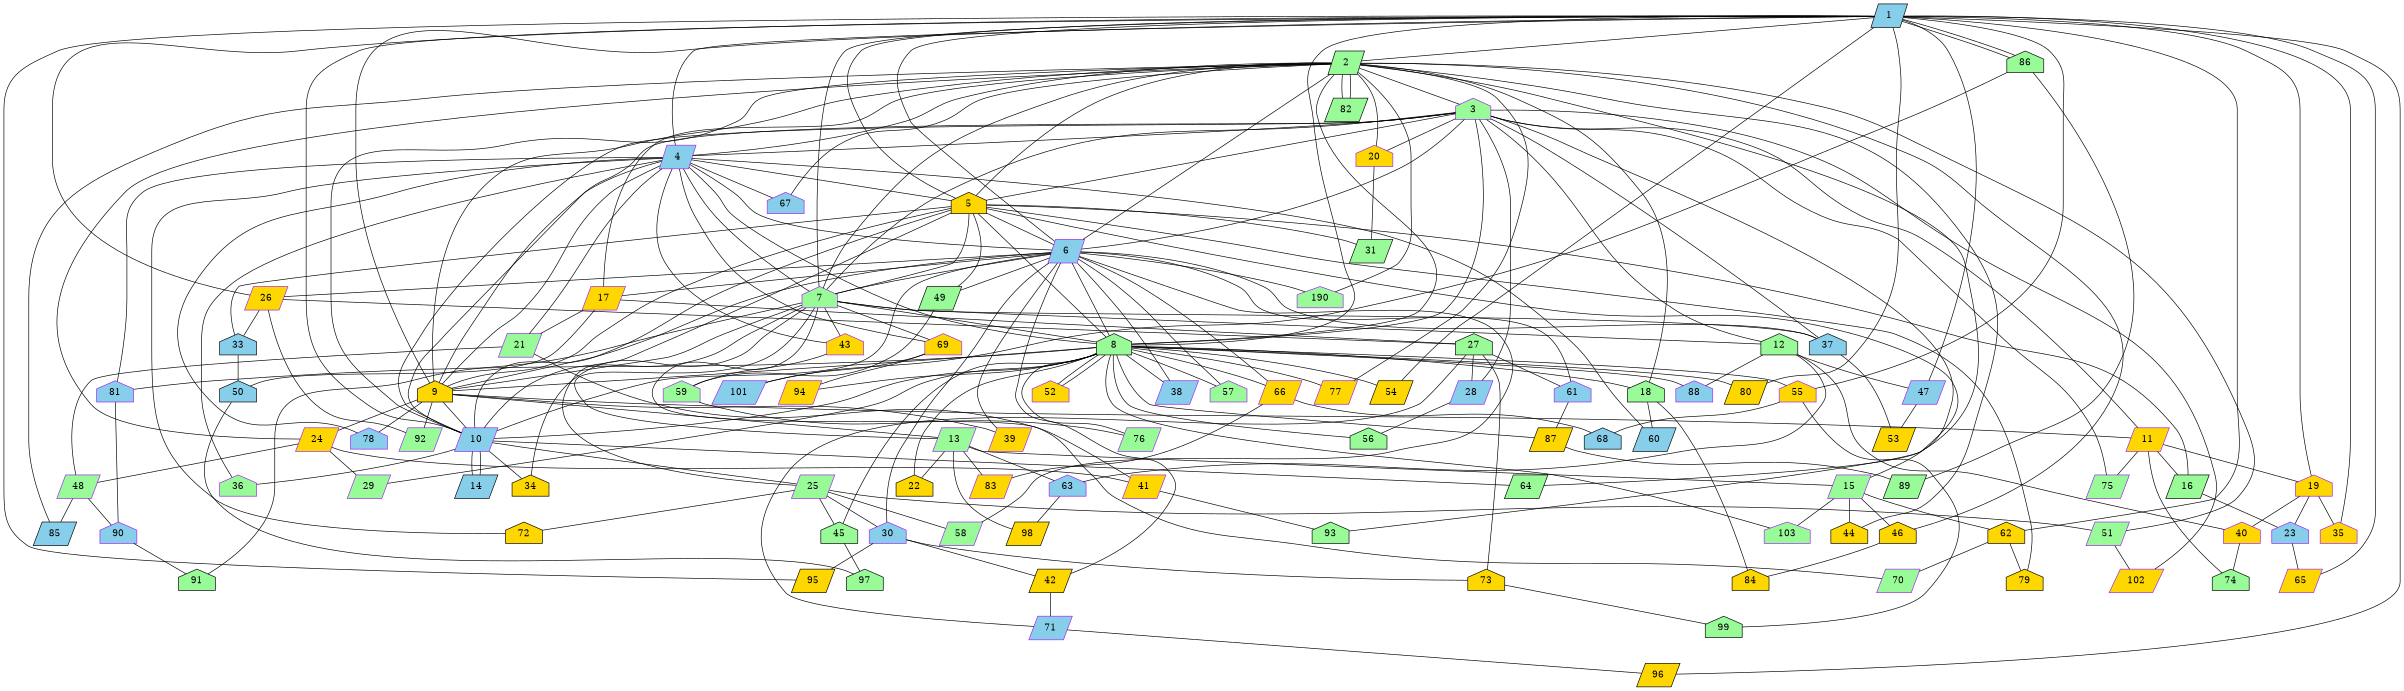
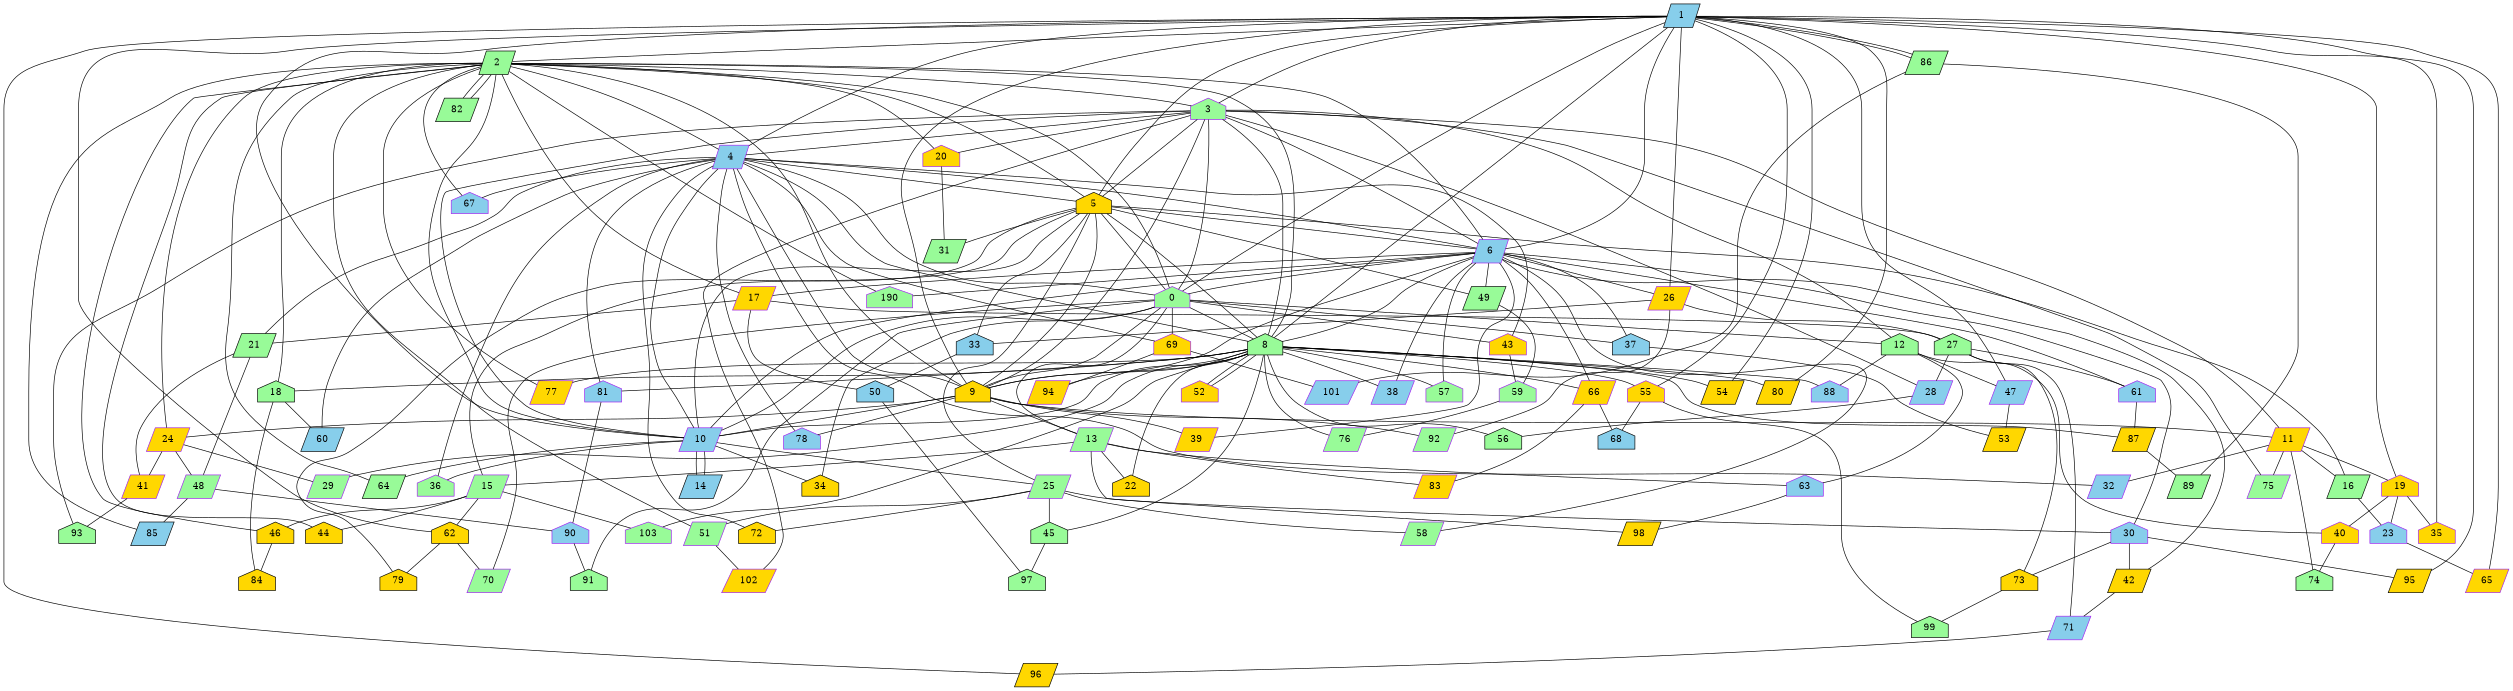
node "86": shape house -> parallelogram
edge "3" -- "37": now "3" -- "1"
node "7": label "7" -> "0"
node "21": color purple -> black
node "32": added
